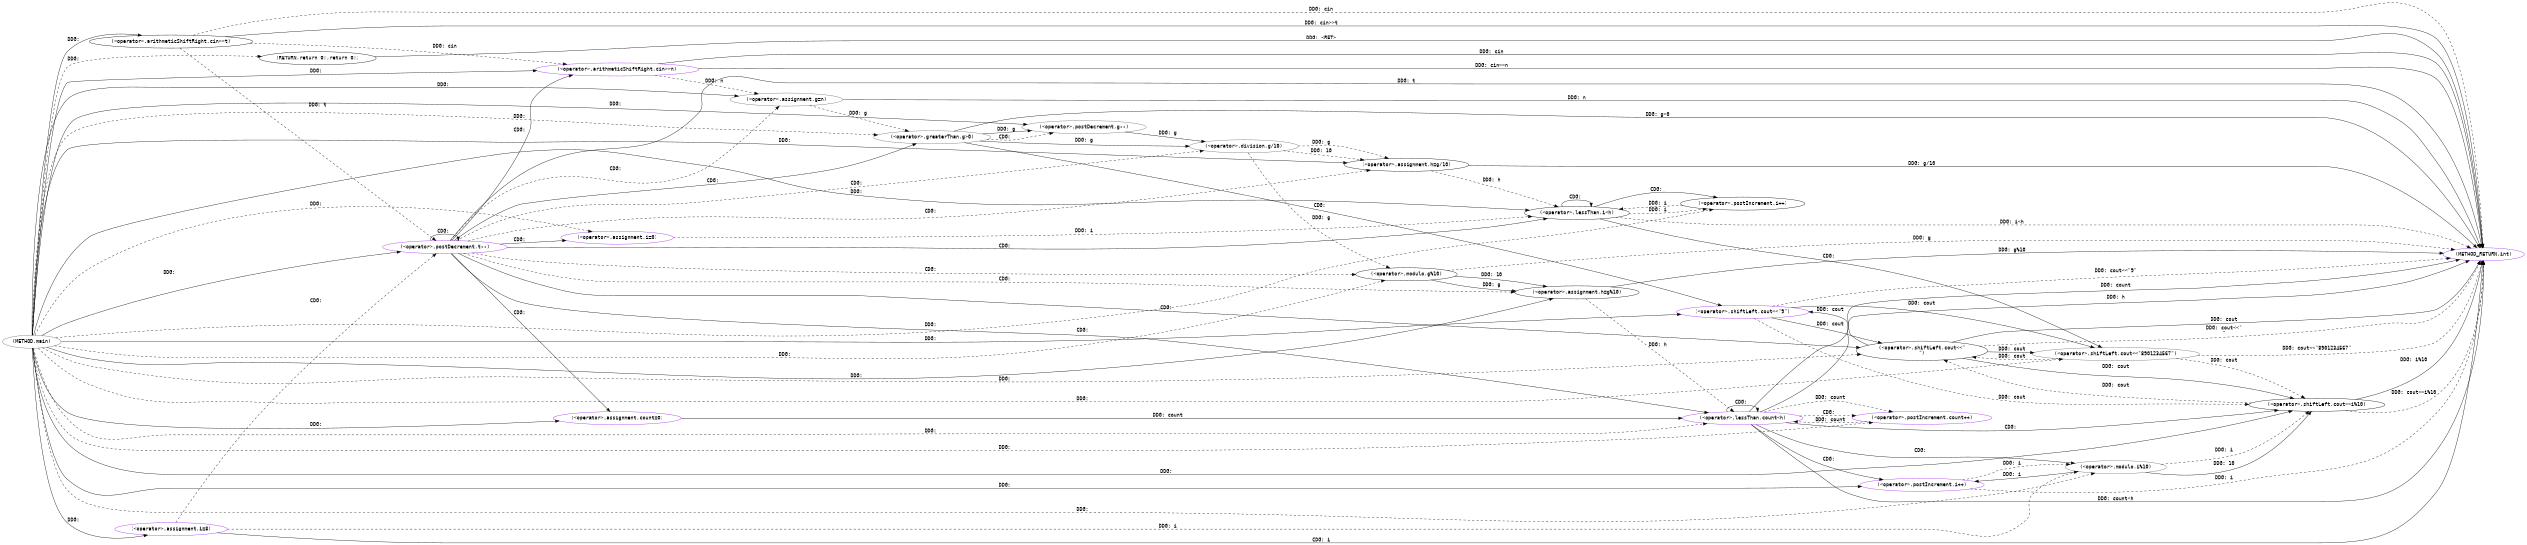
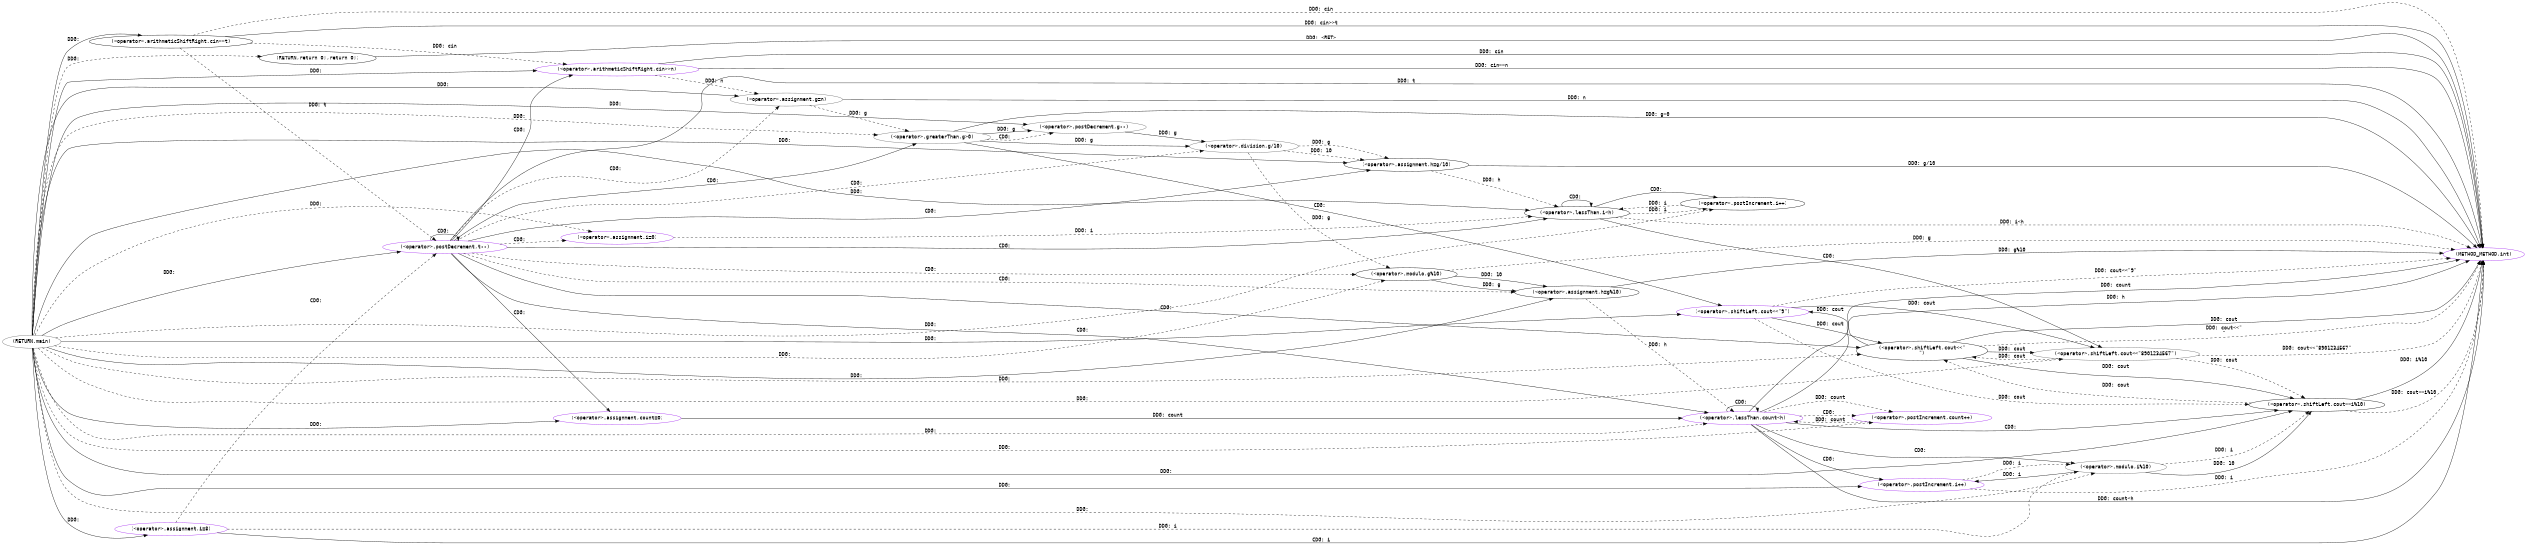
edge "(<operator>.postDecrement,t--)" -> "(<operator>.assignment,h=g/10)": style dashed -> solid
edge "(<operator>.postDecrement,t--)" -> "(<operator>.assignment,i=0)": style solid -> dashed
node "(METHOD_RETURN,int)": label "(METHOD_RETURN,int)" -> "(METHOD_METHOD,int)"
node "(METHOD,main)": label "(METHOD,main)" -> "(RETURN,main)"
